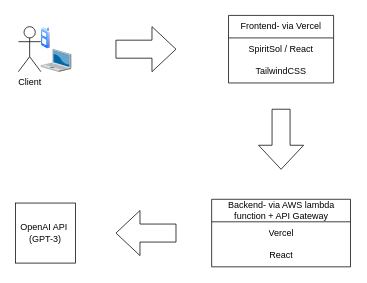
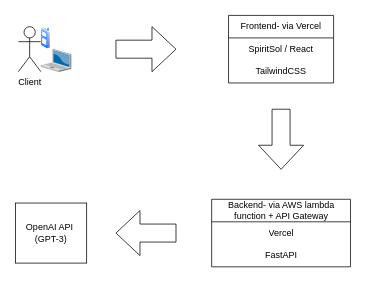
node "OpenAI API (GPT-3)": size 60x60 -> 71x60
node "React": label "React" -> "FastAPI"
